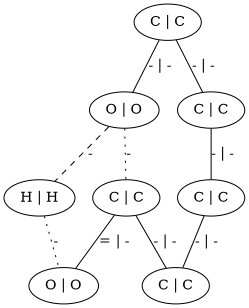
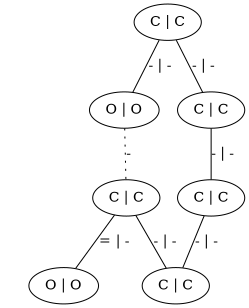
node "H | H": removed
